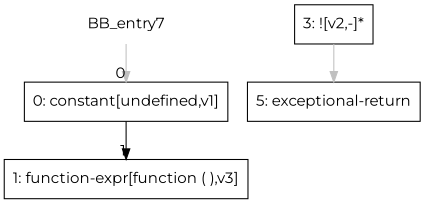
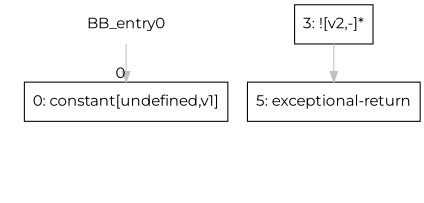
node "BB_entry7": label "BB_entry7" -> "BB_entry0"
node "1: function-expr[function ( ),v3]": removed
